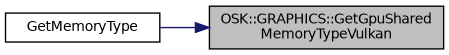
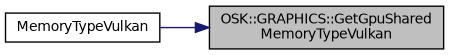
node "GetMemoryType": label "GetMemoryType" -> "MemoryTypeVulkan"
